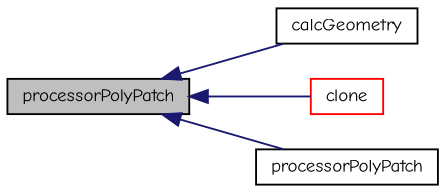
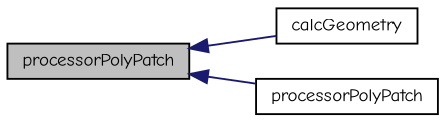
node "clone": removed
